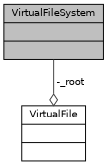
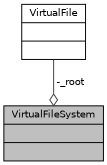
edge "VirtualFileSystem" -> "VirtualFile": reversed
